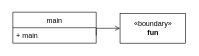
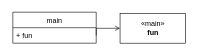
node "«boundary» fun": label "«boundary» fun" -> "«main» fun"
node "+ main": label "+ main" -> "+ fun"
